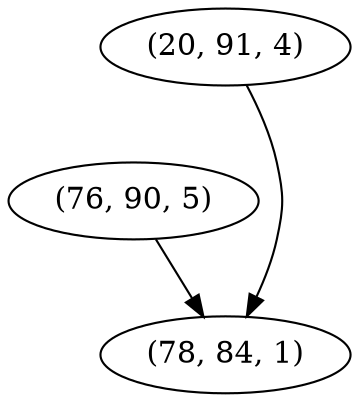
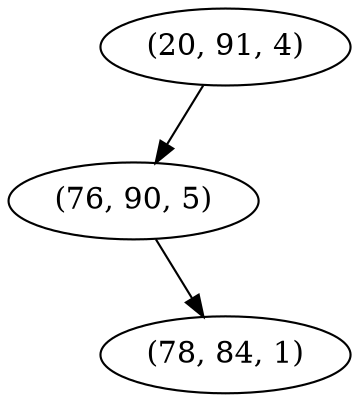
edge "(20, 91, 4)" -> "(78, 84, 1)": now "(20, 91, 4)" -> "(76, 90, 5)"
